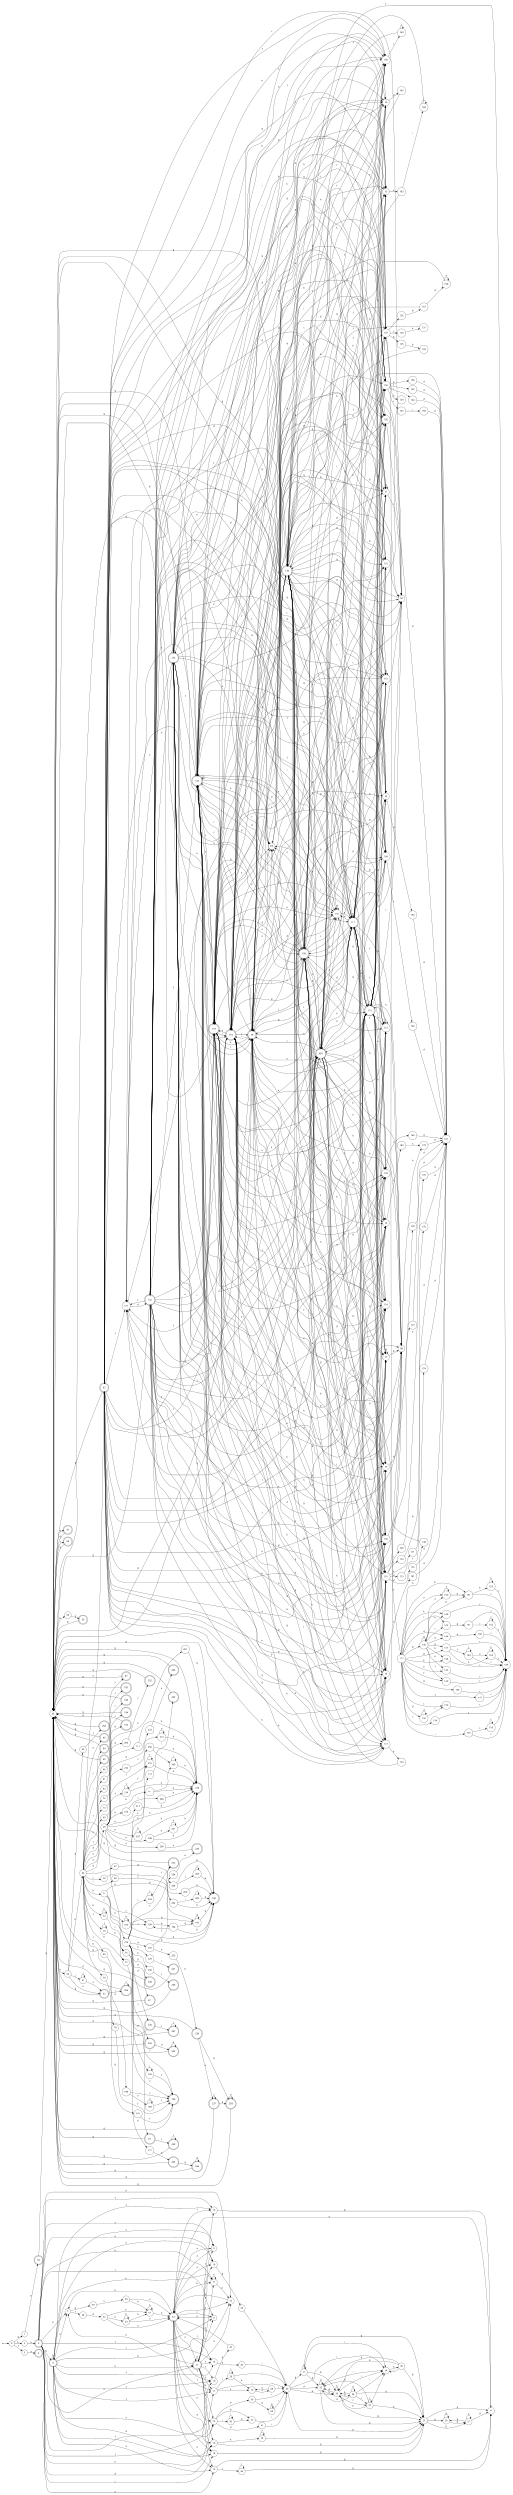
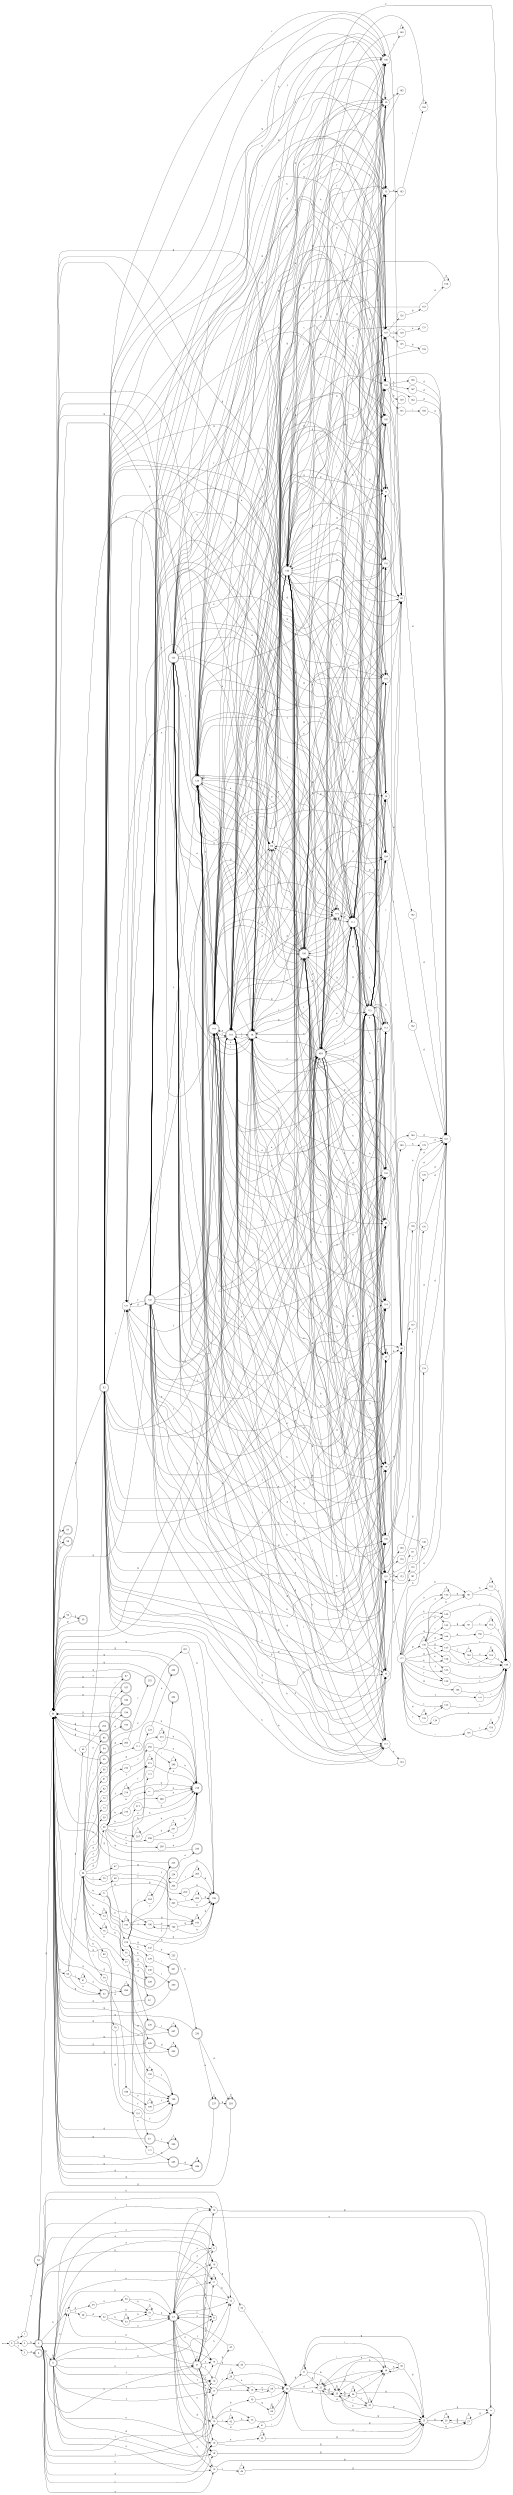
edge "88" -> "117": removed, label "h"
